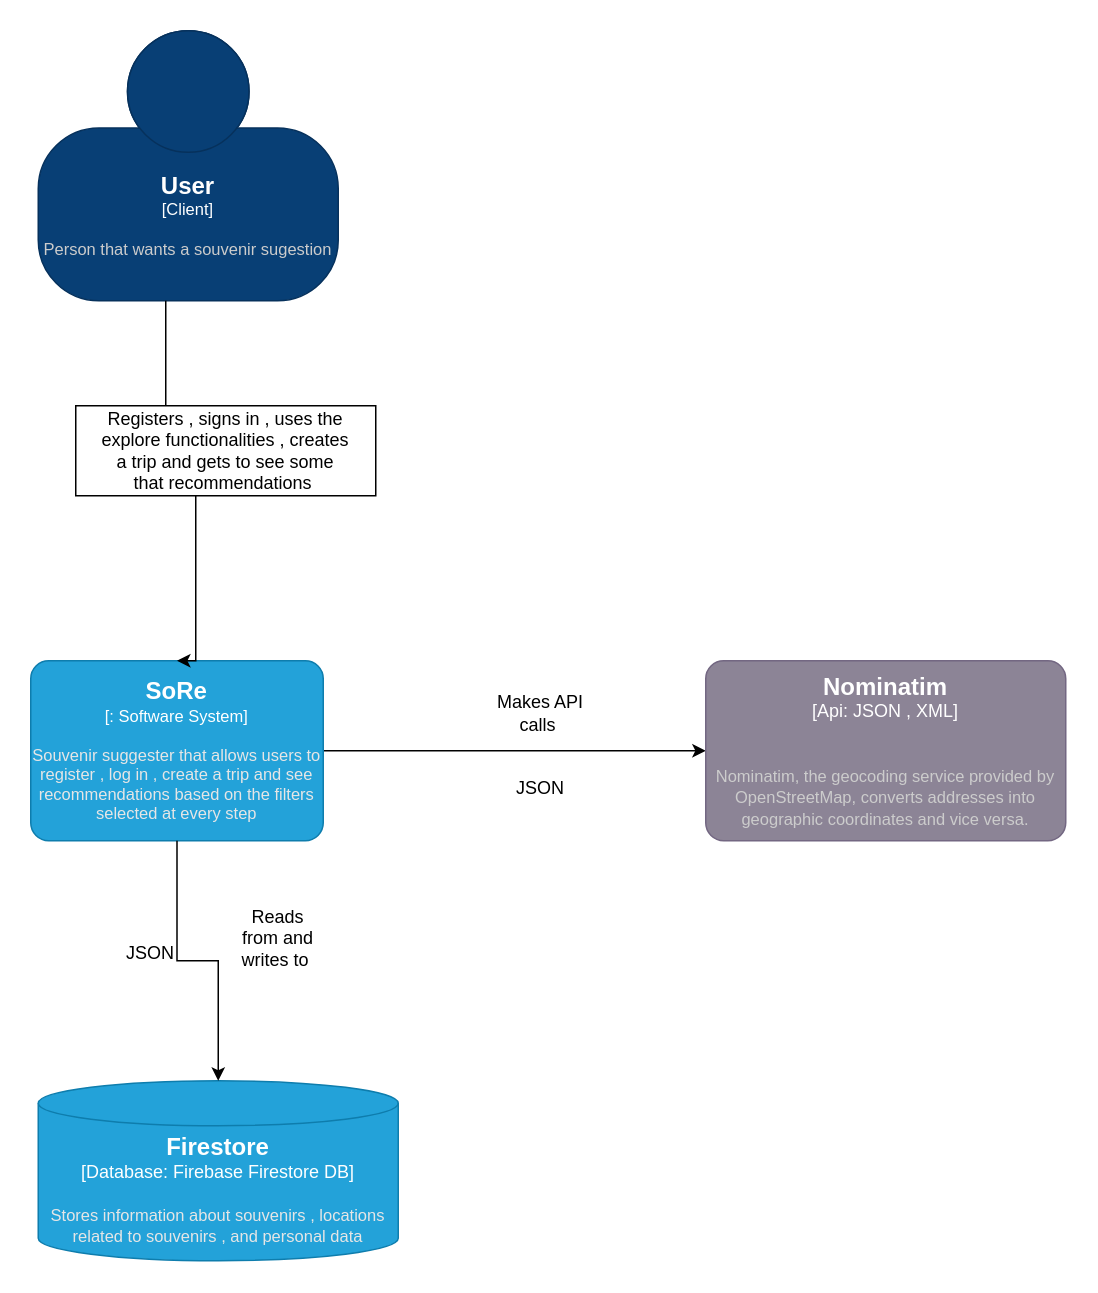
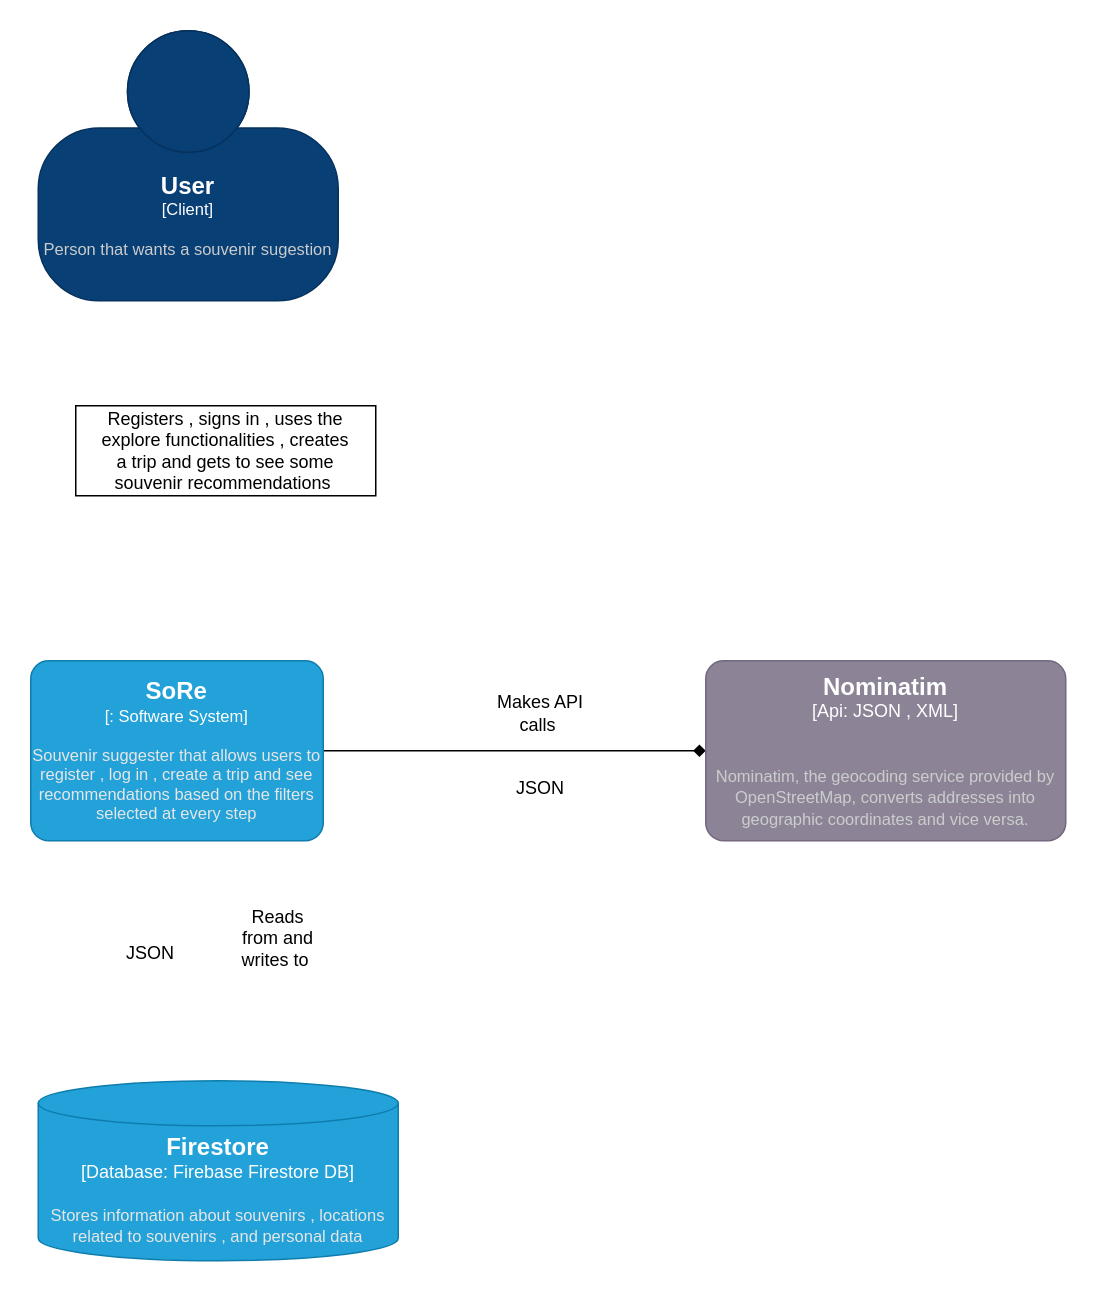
node "Registers , signs in , uses the explore functionalities , creates a trip and gets to see some that recommendations": label "Registers , signs in , uses the explore functionalities , creates a trip and gets to see some that recommendations" -> "Registers , signs in , uses the explore functionalities , creates a trip and gets to see some souvenir recommendations"
edge "User [Client] Person that wants a souvenir sugestion" -> "SoRe [: Software System] Souvenir suggester that allows users to register , log in , create a trip and see recommendations based on the filters selected at every step": removed
edge "SoRe [: Software System] Souvenir suggester that allows users to register , log in , create a trip and see recommendations based on the filters selected at every step" -> "Nominatim [Api: JSON , XML] Nominatim, the geocoding service provided by OpenStreetMap, converts addresses into geographic coordinates and vice versa.": arrowhead classic -> diamond
edge "SoRe [: Software System] Souvenir suggester that allows users to register , log in , create a trip and see recommendations based on the filters selected at every step" -> "Firestore [Database: Firebase Firestore DB] Stores information about souvenirs , locations related to souvenirs , and personal data": removed
